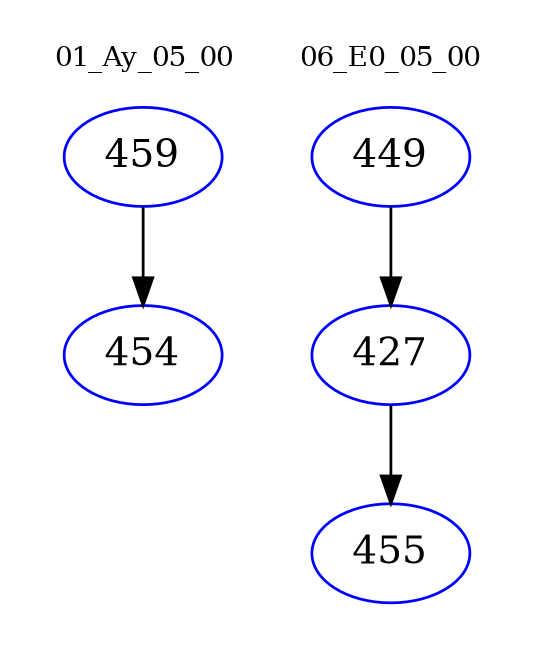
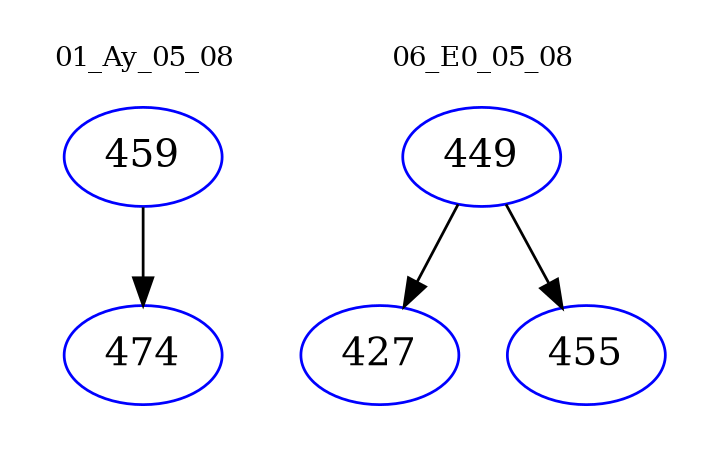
cluster "01_Ay_05_00": label "01_Ay_05_00" -> "01_Ay_05_08"
cluster "06_E0_05_00": label "06_E0_05_00" -> "06_E0_05_08"
node "454": label "454" -> "474"
edge "427" -> "455": now "449" -> "455"
